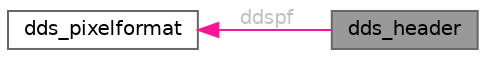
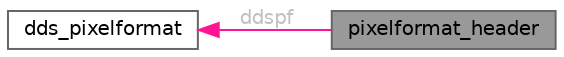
node "dds_header": label "dds_header" -> "pixelformat_header"
